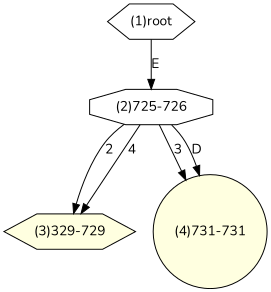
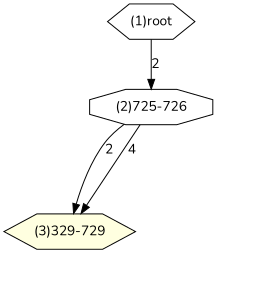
edge "(1)root" -> "(2)725-726": label "E" -> "2"
node "(4)731-731": removed
